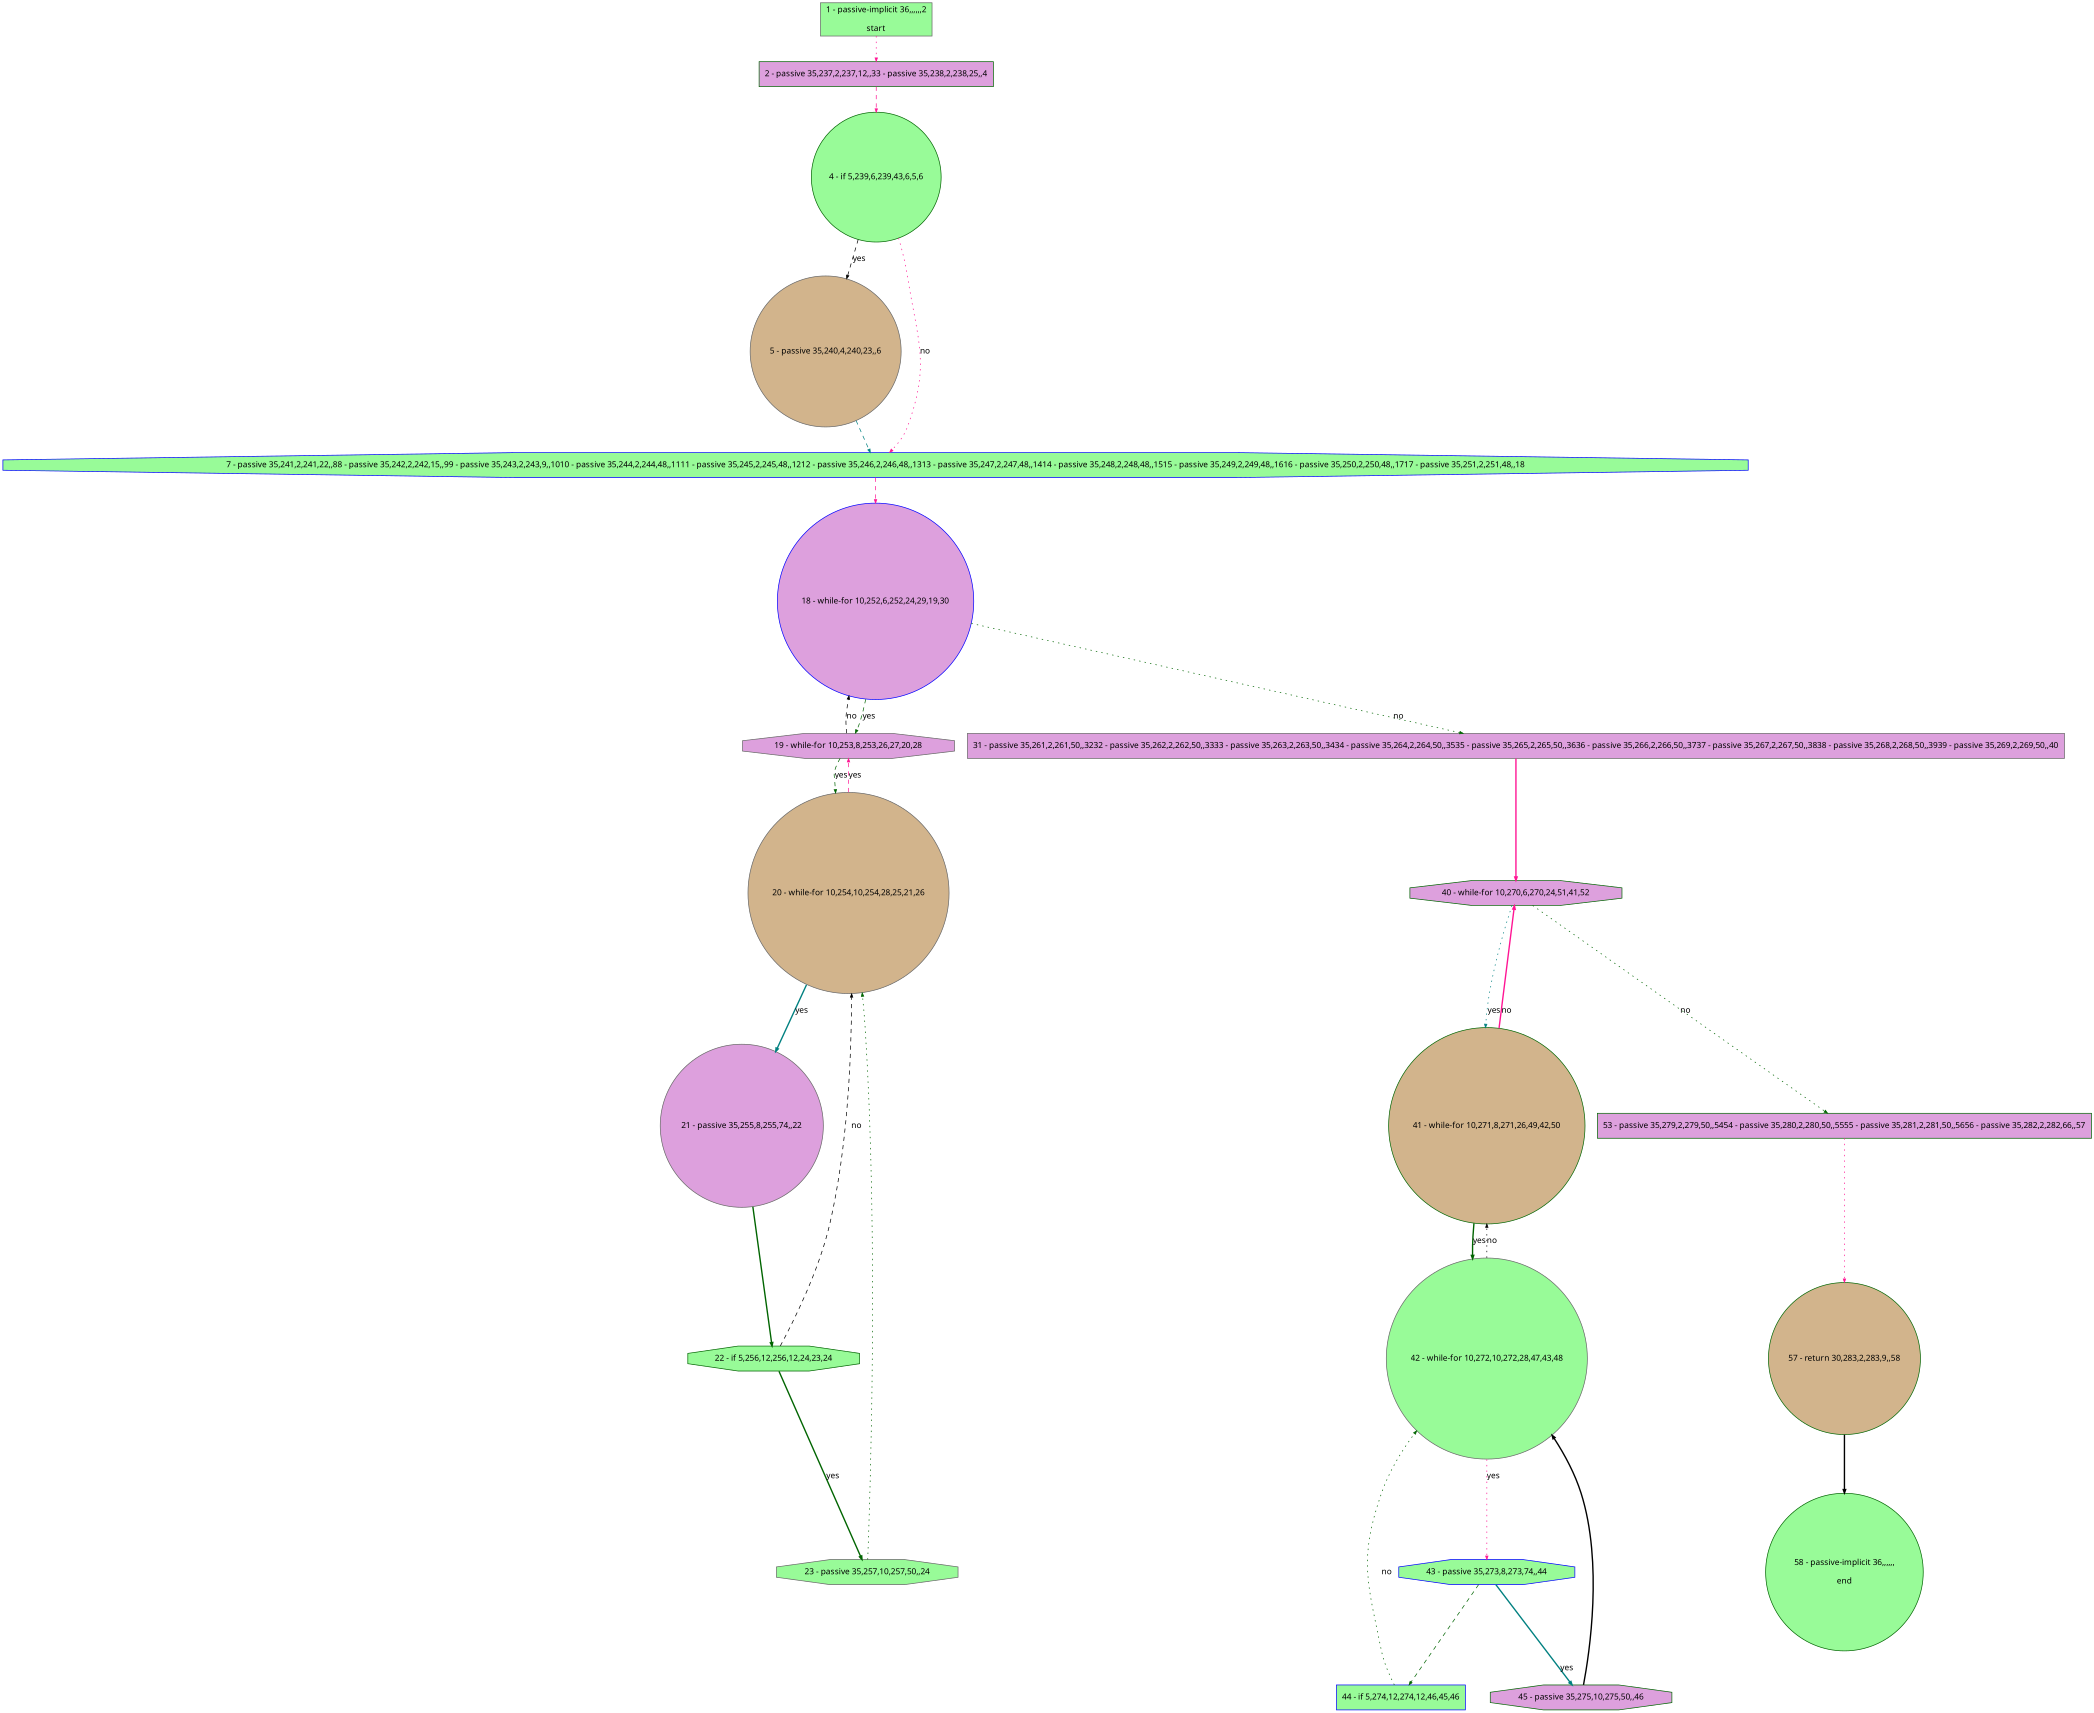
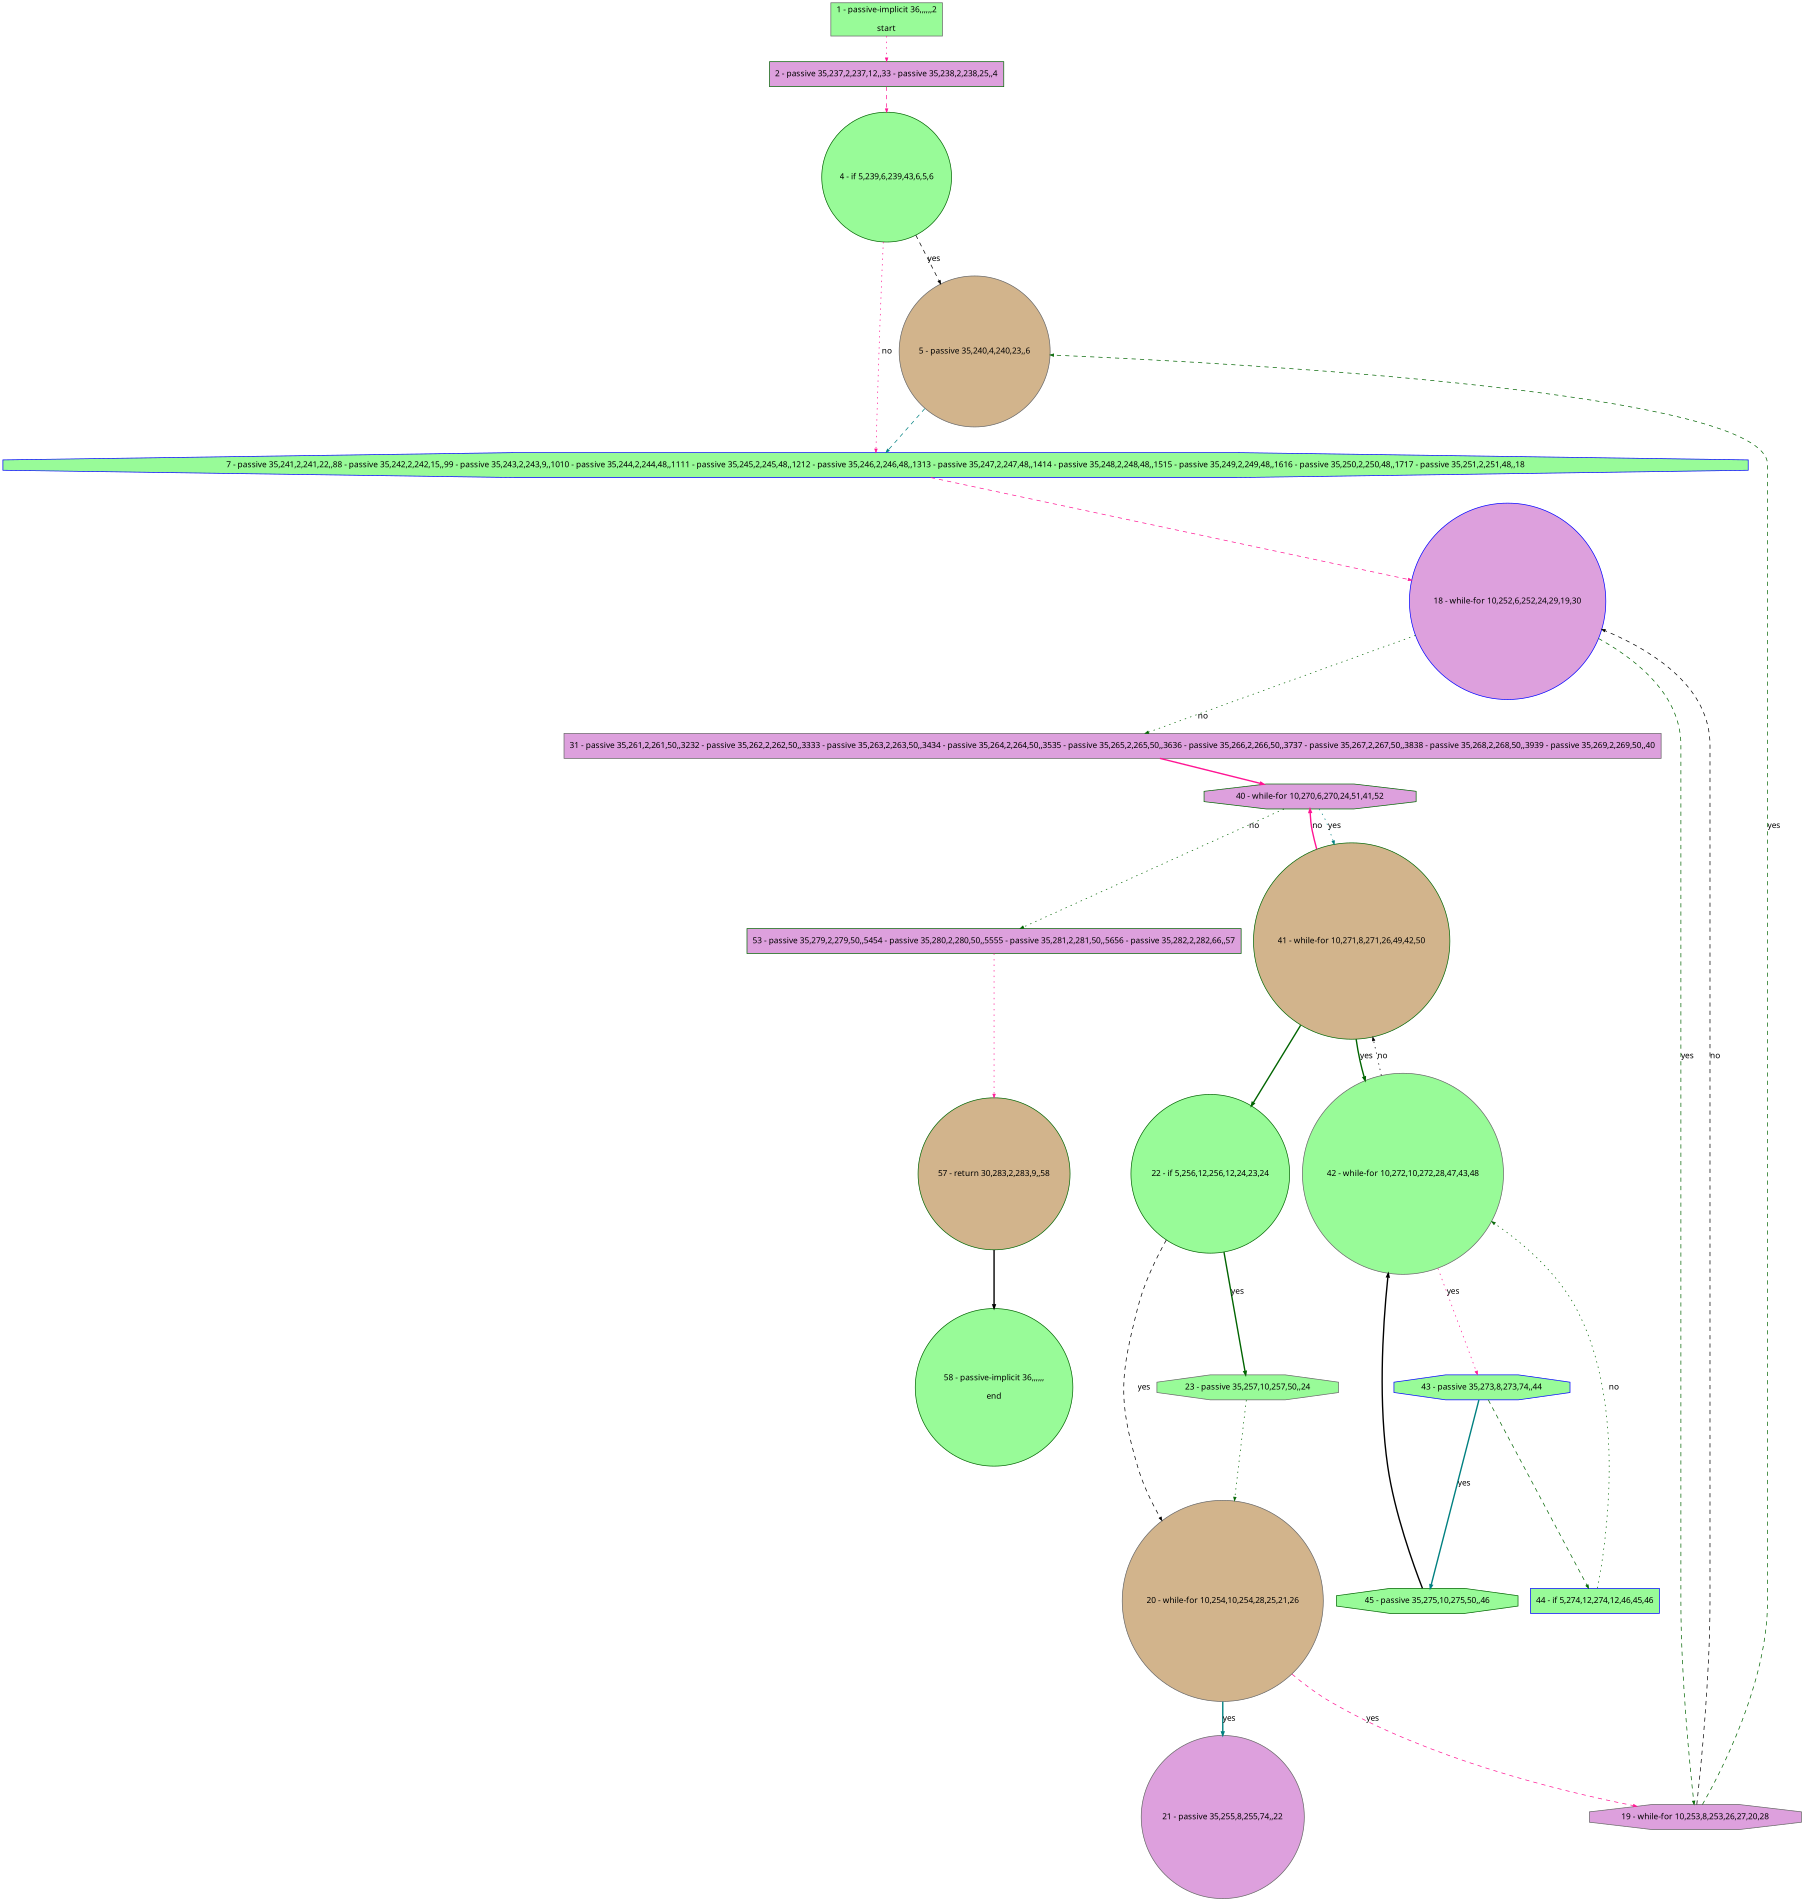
edge "19 - while-for 10,253,8,253,26,27,20,28" -> "20 - while-for 10,254,10,254,28,25,21,26": now "19 - while-for 10,253,8,253,26,27,20,28" -> "5 - passive 35,240,4,240,23,,6"
edge "22 - if 5,256,12,256,12,24,23,24" -> "20 - while-for 10,254,10,254,28,25,21,26": label "no" -> "yes"
edge "21 - passive 35,255,8,255,74,,22" -> "22 - if 5,256,12,256,12,24,23,24": now "41 - while-for 10,271,8,271,26,49,42,50" -> "22 - if 5,256,12,256,12,24,23,24"
node "22 - if 5,256,12,256,12,24,23,24": shape octagon -> circle
node "45 - passive 35,275,10,275,50,,46": fillcolor plum -> palegreen
